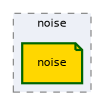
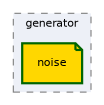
cluster "noise": label "noise" -> "generator"
